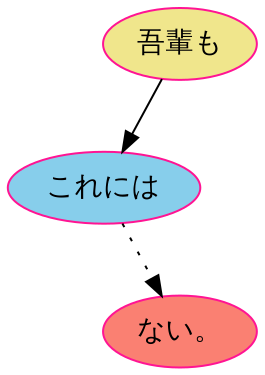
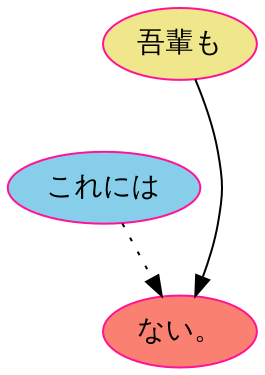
edge "吾輩も" -> "これには": now "吾輩も" -> "ない。"
